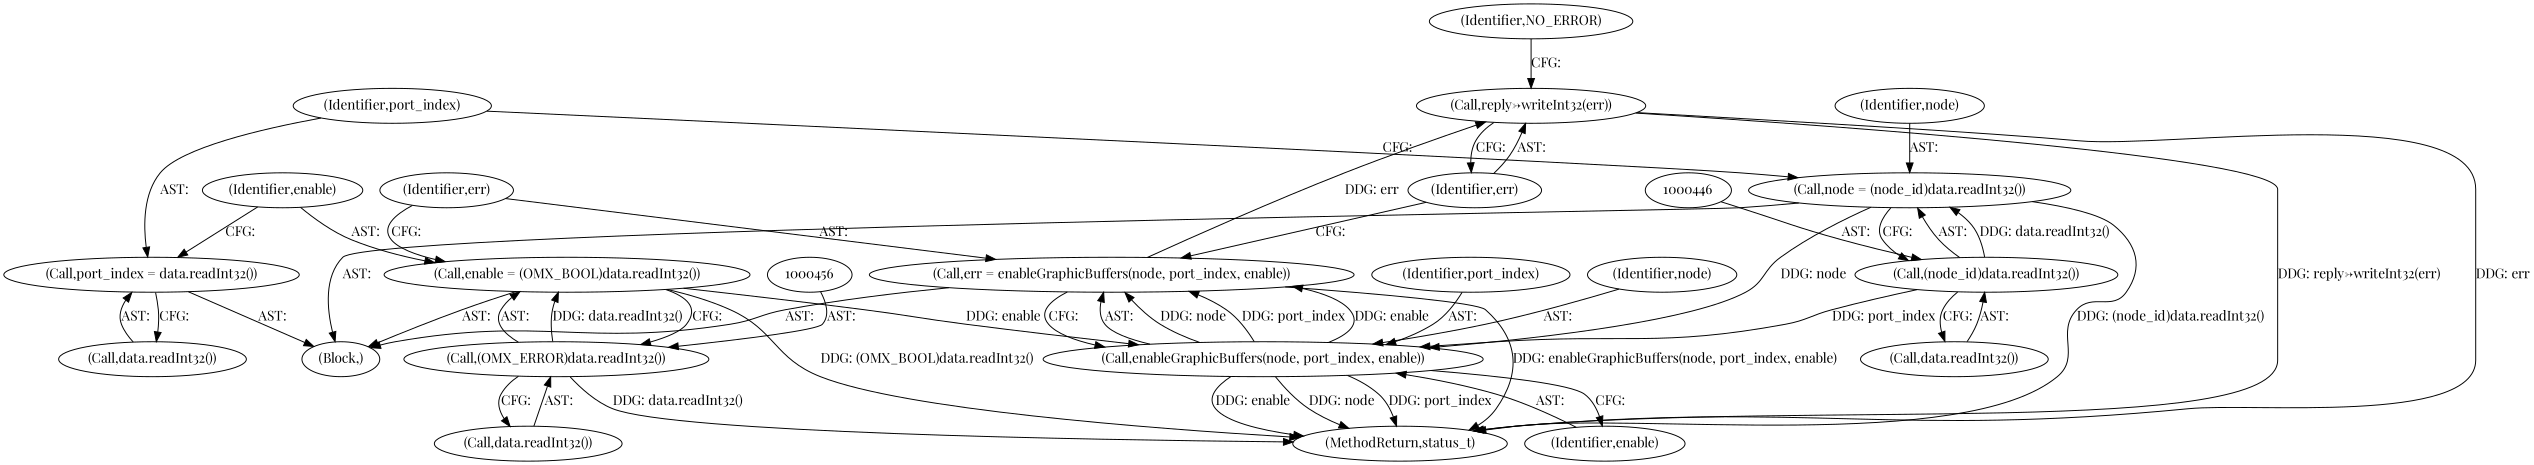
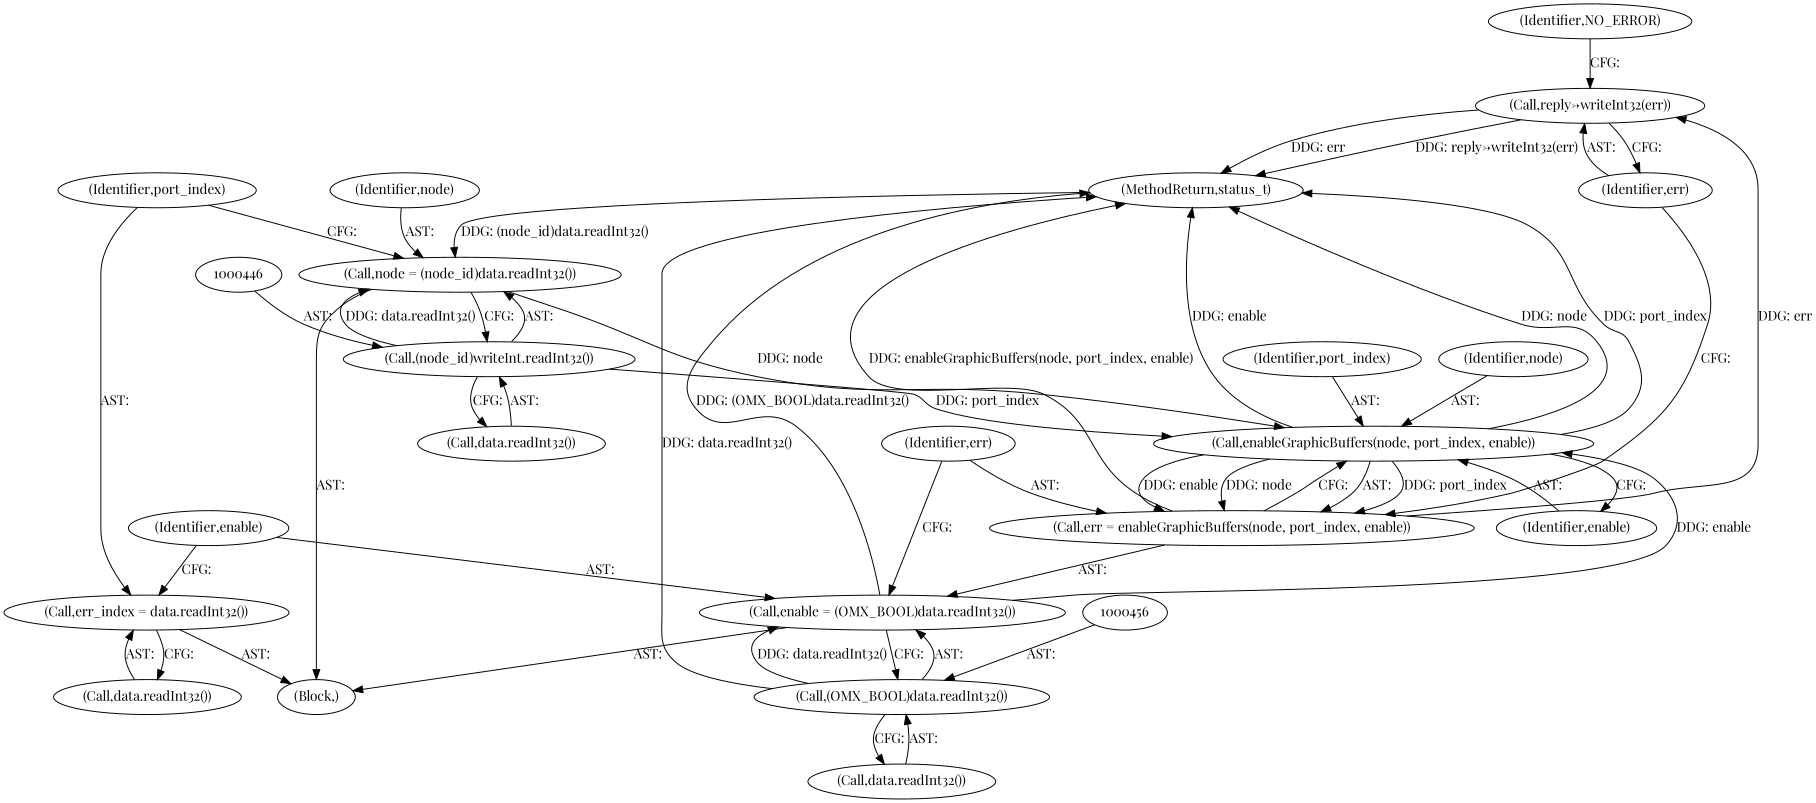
node "(Call,port_index = data.readInt32())": label "(Call,port_index = data.readInt32())" -> "(Call,err_index = data.readInt32())"
node "(Call,(node_id)data.readInt32())": label "(Call,(node_id)data.readInt32())" -> "(Call,(node_id)writeInt.readInt32())"
edge "(Call,err = enableGraphicBuffers(node, port_index, enable))" -> "(Block,)": now "(Call,err = enableGraphicBuffers(node, port_index, enable))" -> "(Call,enable = (OMX_BOOL)data.readInt32())"
node "(Call,(OMX_ERROR)data.readInt32())": label "(Call,(OMX_ERROR)data.readInt32())" -> "(Call,(OMX_BOOL)data.readInt32())"
edge "(Call,node = (node_id)data.readInt32())" -> "(MethodReturn,status_t)": reversed
